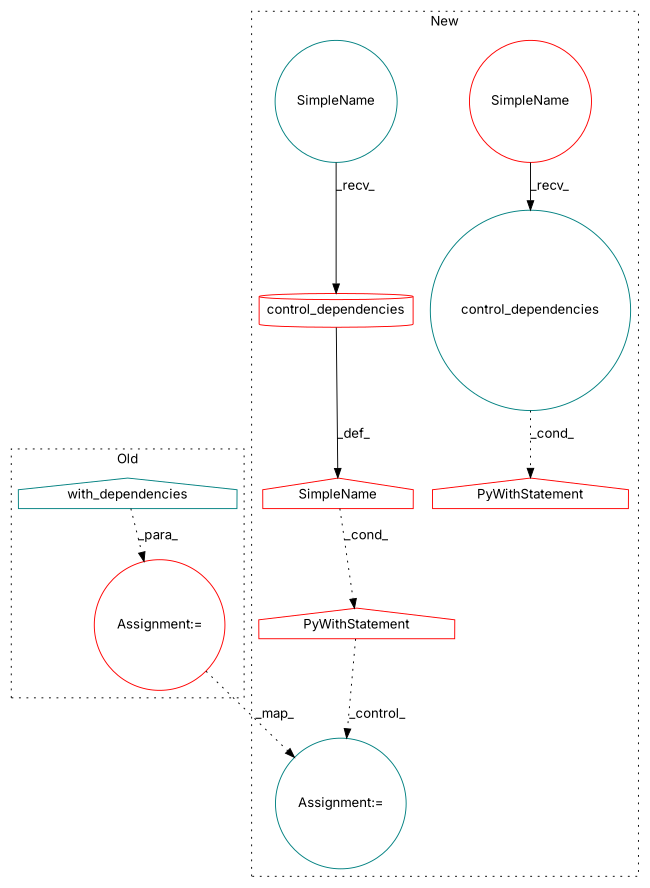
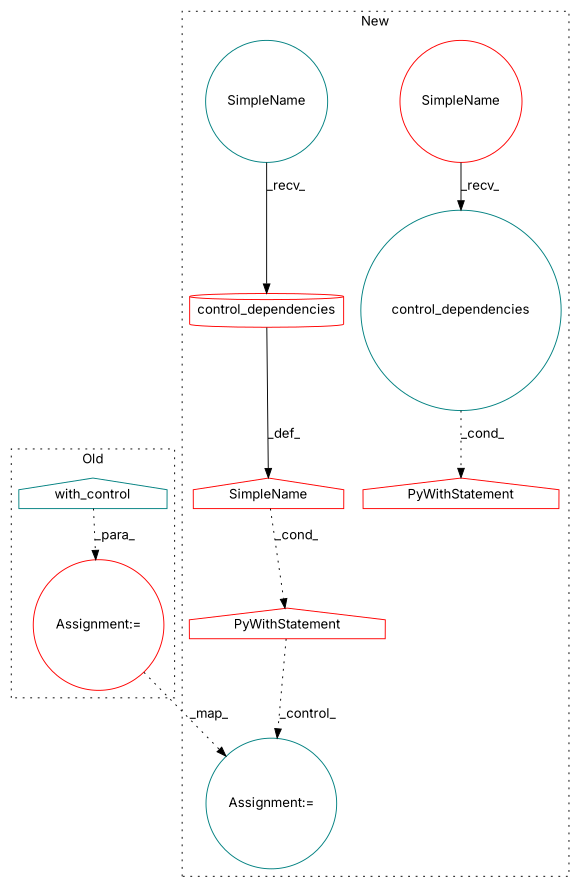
node "with_dependencies": label "with_dependencies" -> "with_control"
